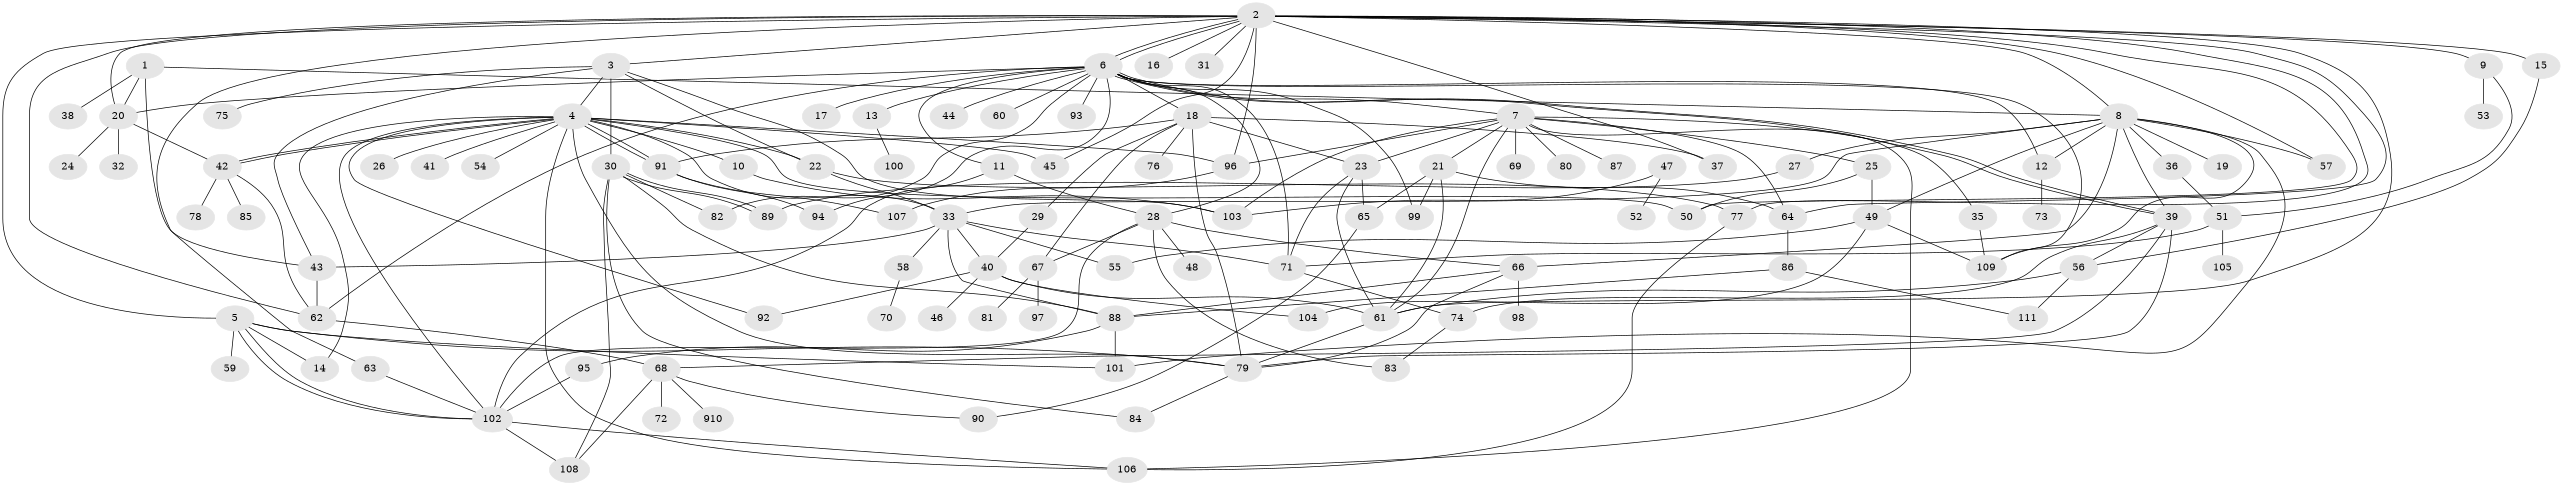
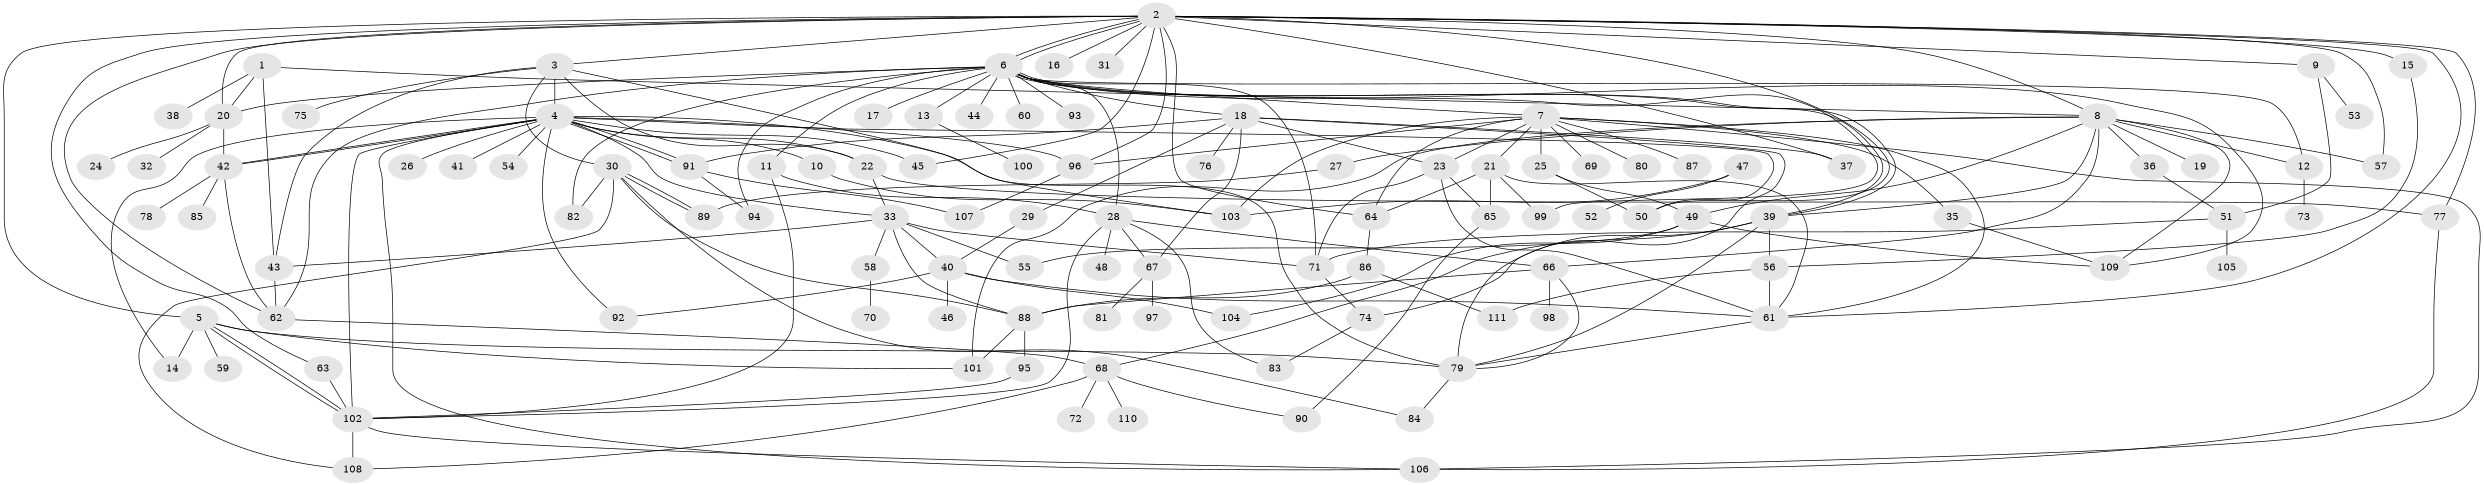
edge "8" -- "33": removed
node "910": label "910" -> "110"
